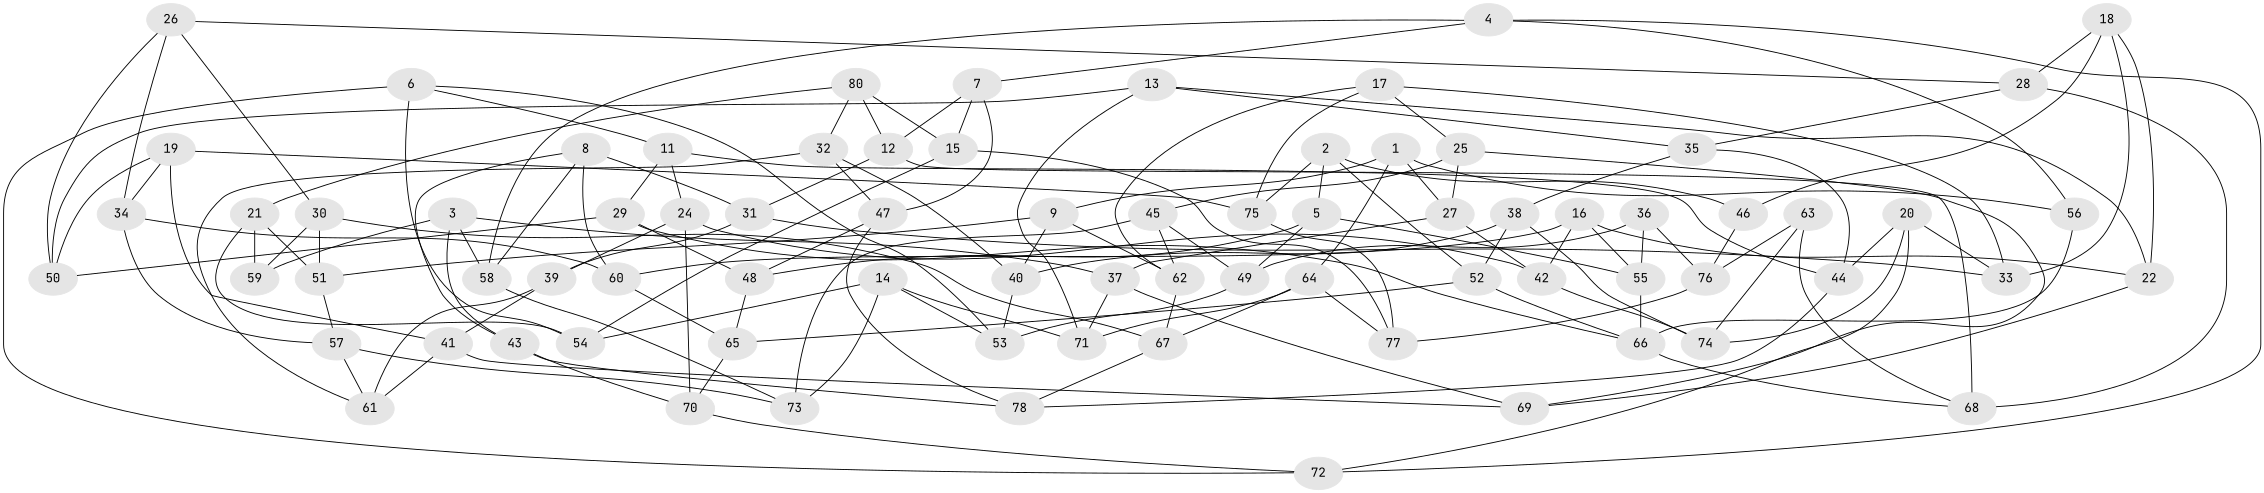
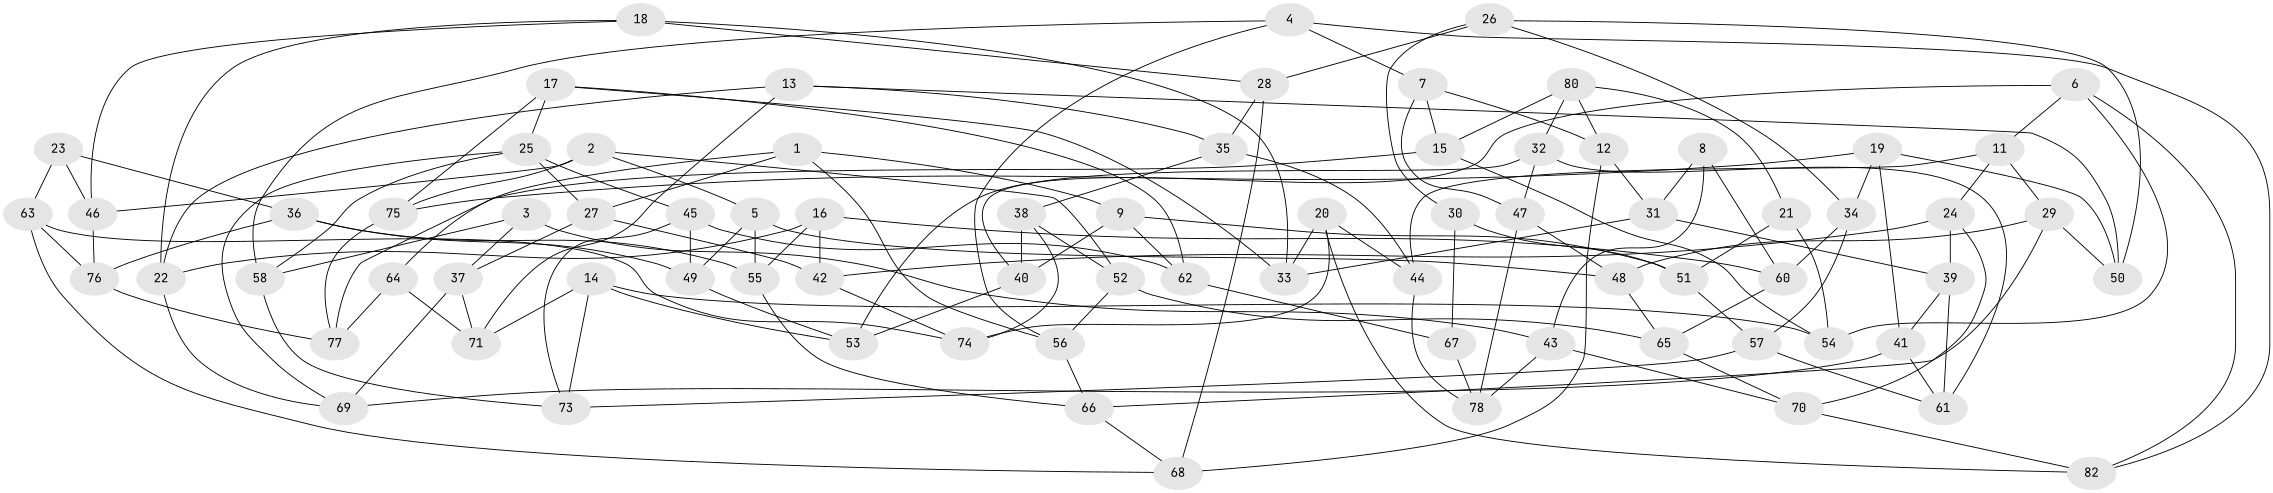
node "23": added
edge "8" -- "58": now "25" -- "58"
node "59": removed
edge "64" -- "67": removed
edge "52" -- "66": now "52" -- "56"
node "72": label "72" -> "82"
